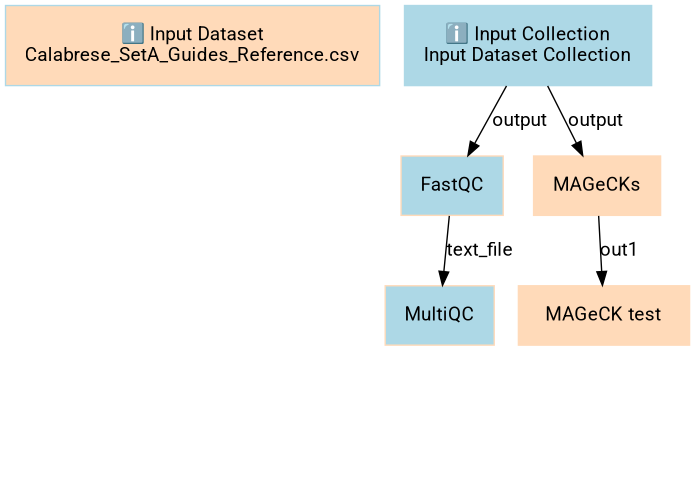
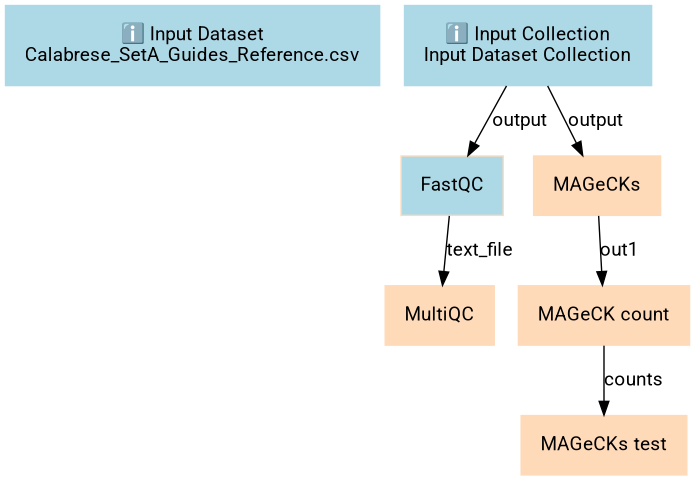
node "ℹ️ Input Dataset Calabrese_SetA_Guides_Reference.csv": fillcolor peachpuff -> lightblue
node "MultiQC": fillcolor lightblue -> peachpuff
node "MAGeCK test": label "MAGeCK test" -> "MAGeCK count"
node "MAGeCKs test": added
